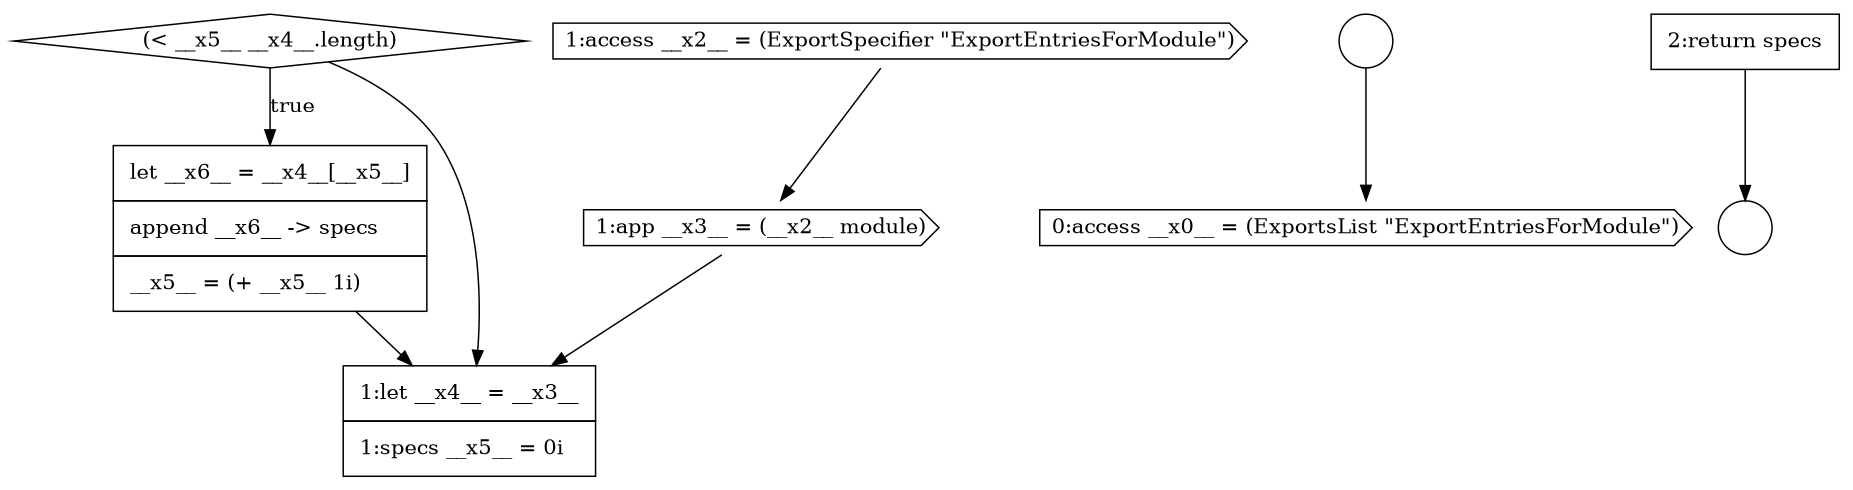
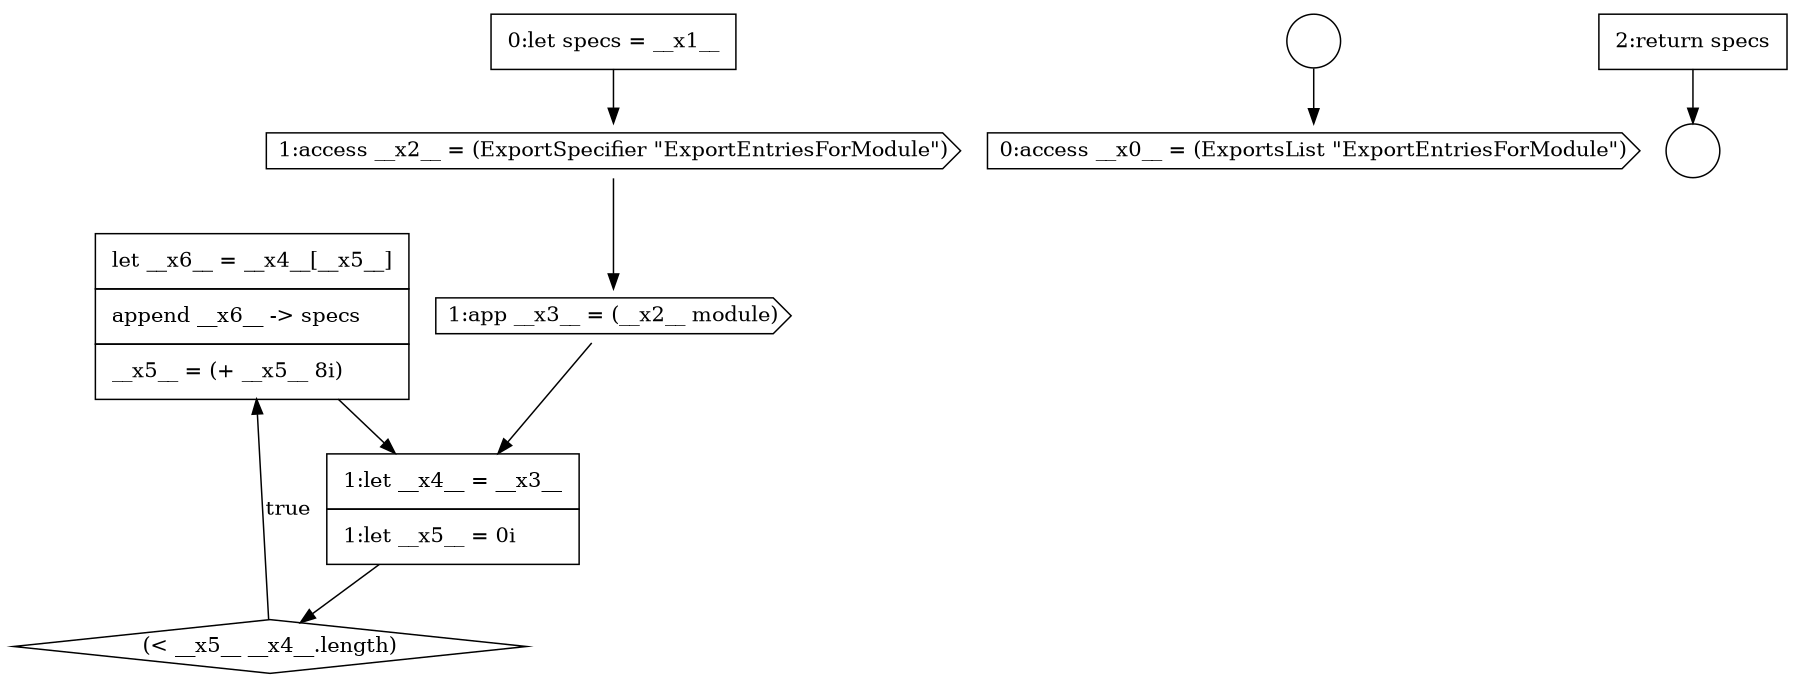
node "0:let specs = __x1__": added
edge "(< __x5__ __x4__.length)" -> "1:let __x4__ = __x3__": reversed
node "let __x6__ = __x4__[__x5__]": text "__x5__ = (+ __x5__ 1i)" -> "__x5__ = (+ __x5__ 8i)"
node "1:let __x4__ = __x3__": text "1:specs __x5__ = 0i" -> "1:let __x5__ = 0i"
